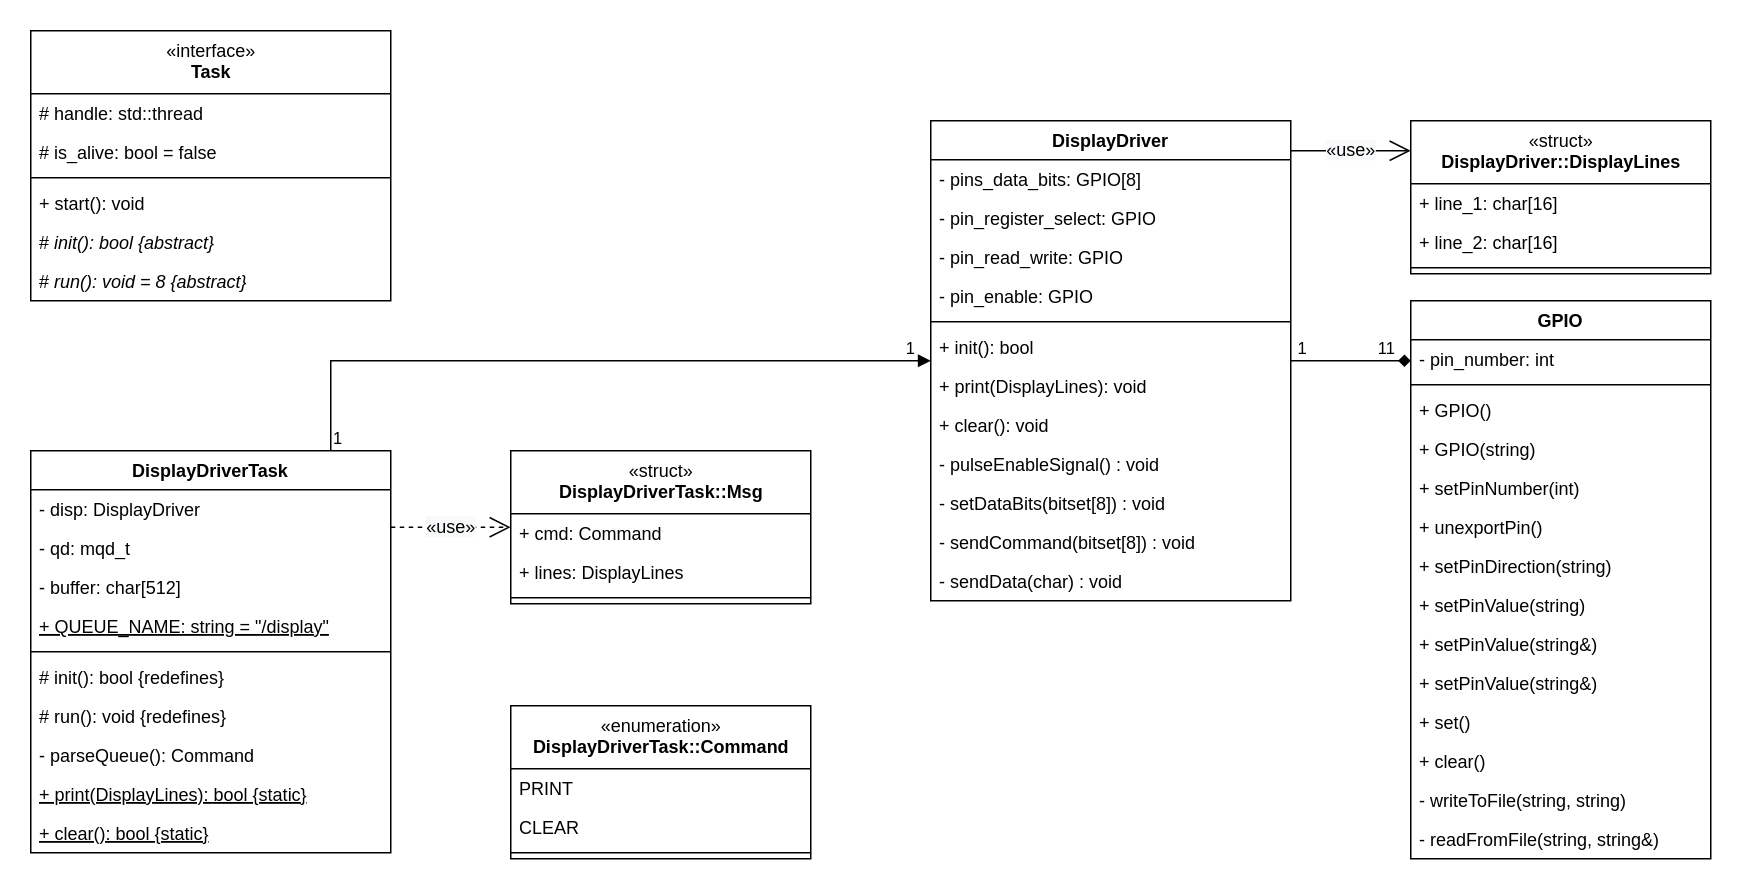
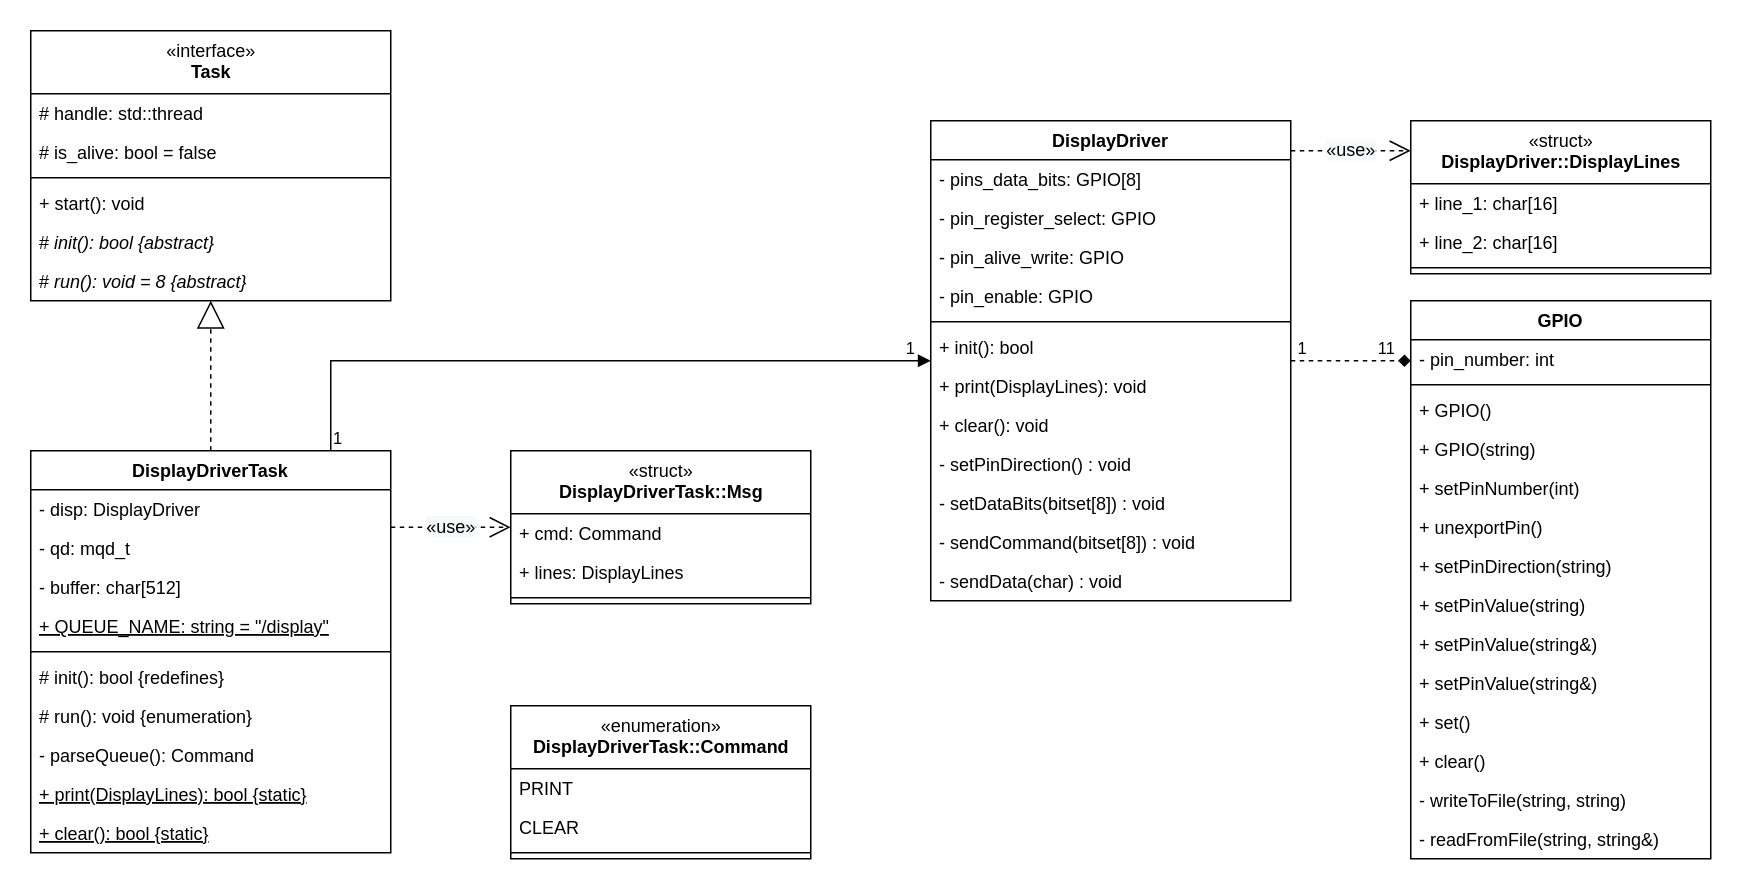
edge "DisplayDriver" -> "«struct» DisplayDriver::DisplayLines": style solid -> dashed
node "- pin_read_write: GPIO": label "- pin_read_write: GPIO" -> "- pin_alive_write: GPIO"
edge "DisplayDriver" -> "GPIO": style solid -> dashed
edge "DisplayDriverTask" -> "«interface» Task": added
node "- pulseEnableSignal() : void": label "- pulseEnableSignal() : void" -> "- setPinDirection() : void"
node "# run(): void {redefines}": label "# run(): void {redefines}" -> "# run(): void {enumeration}"
